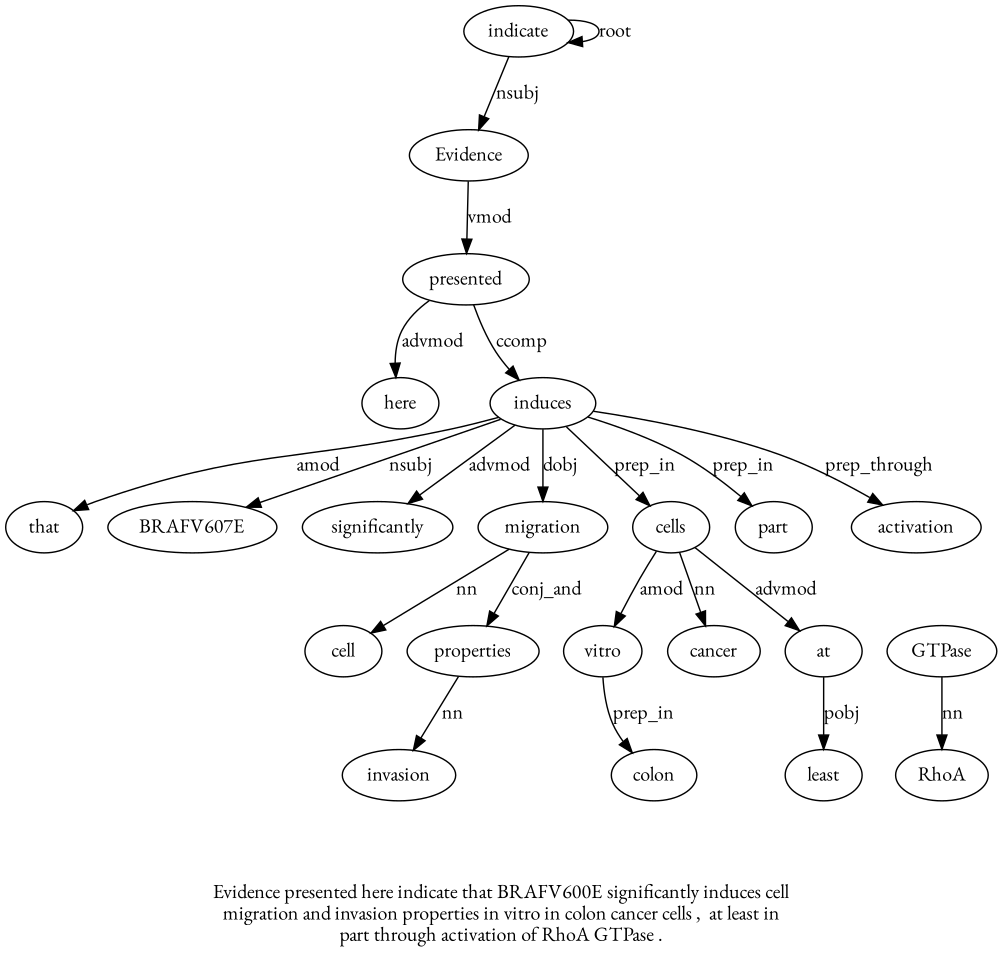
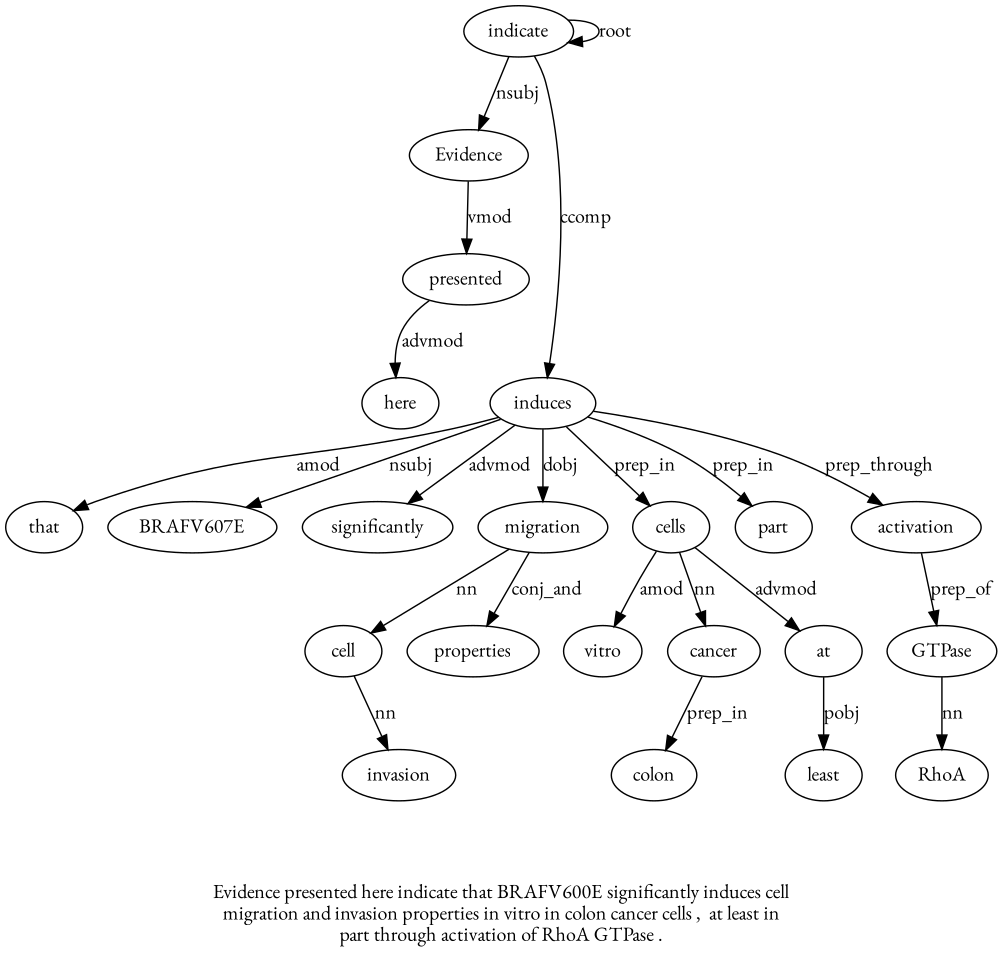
edge "presented" -> "induces": now "indicate" -> "induces"
edge "activation" -> "GTPase": added, label "prep_of"
edge "properties" -> "invasion": now "cell" -> "invasion"
edge "vitro" -> "colon": now "cancer" -> "colon"
